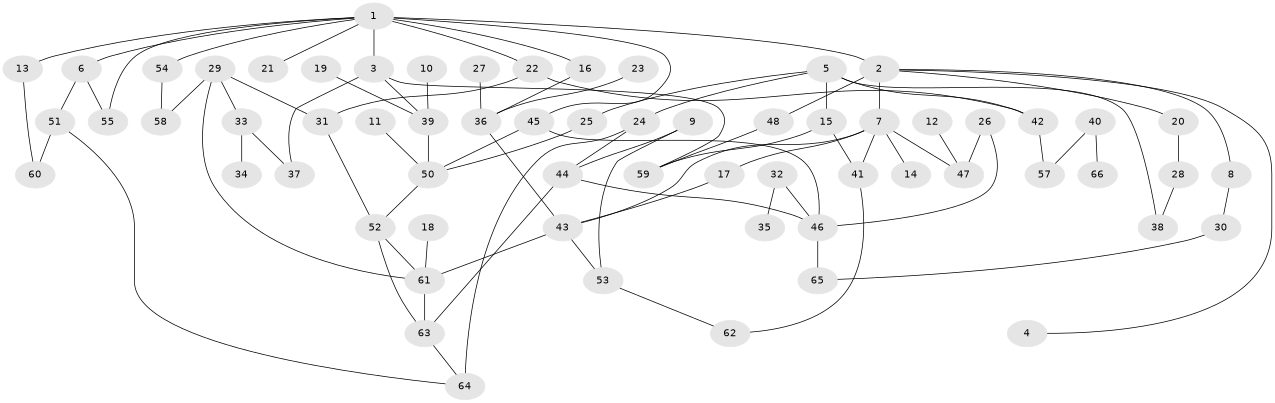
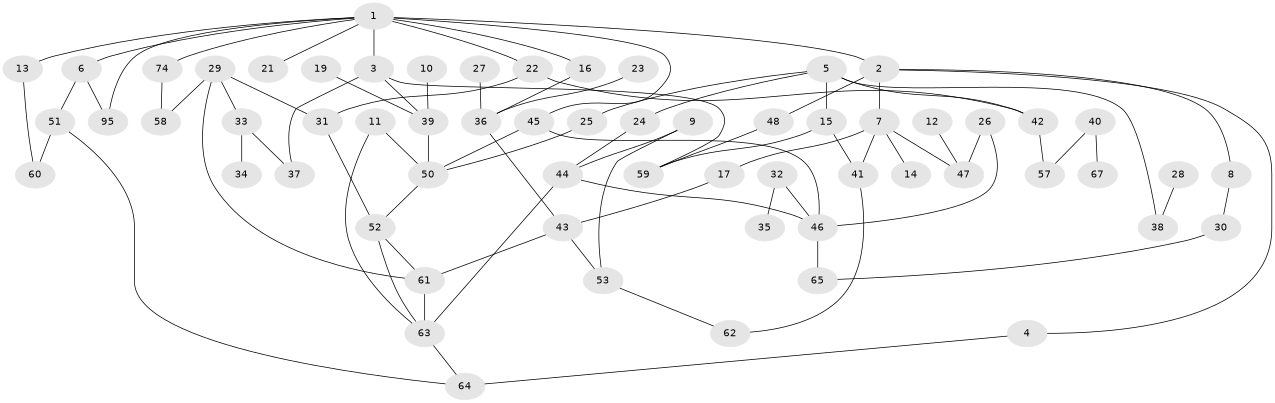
node "54": label "54" -> "74"
node "55": label "55" -> "95"
node "20": removed
edge "7" -- "43": removed
node "66": label "66" -> "67"
edge "24" -- "64": now "4" -- "64"
node "18": removed
edge "11" -- "63": added
